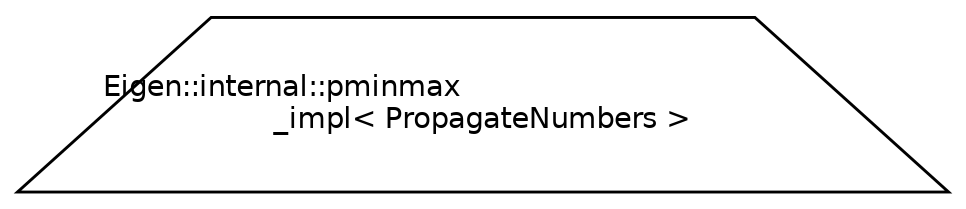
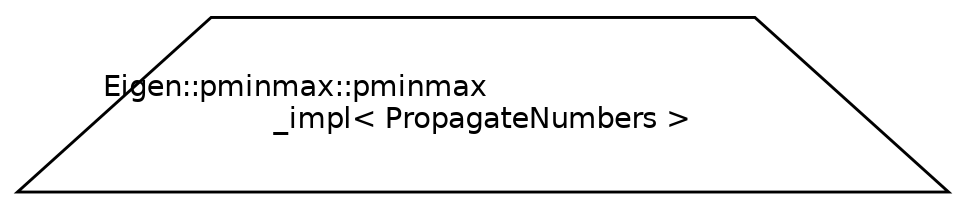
node "Eigen::internal::pminmax _impl< PropagateNumbers >": label "Eigen::internal::pminmax _impl< PropagateNumbers >" -> "Eigen::pminmax::pminmax _impl< PropagateNumbers >"
